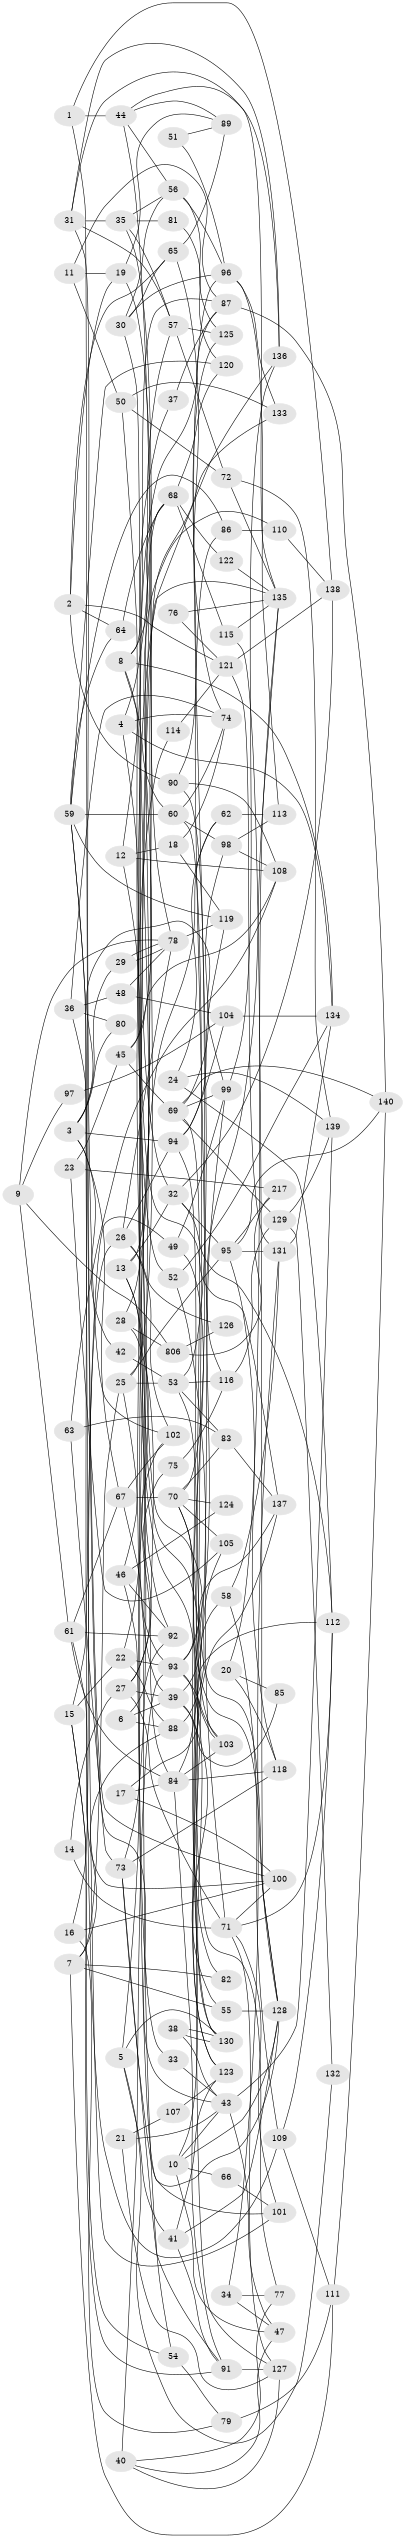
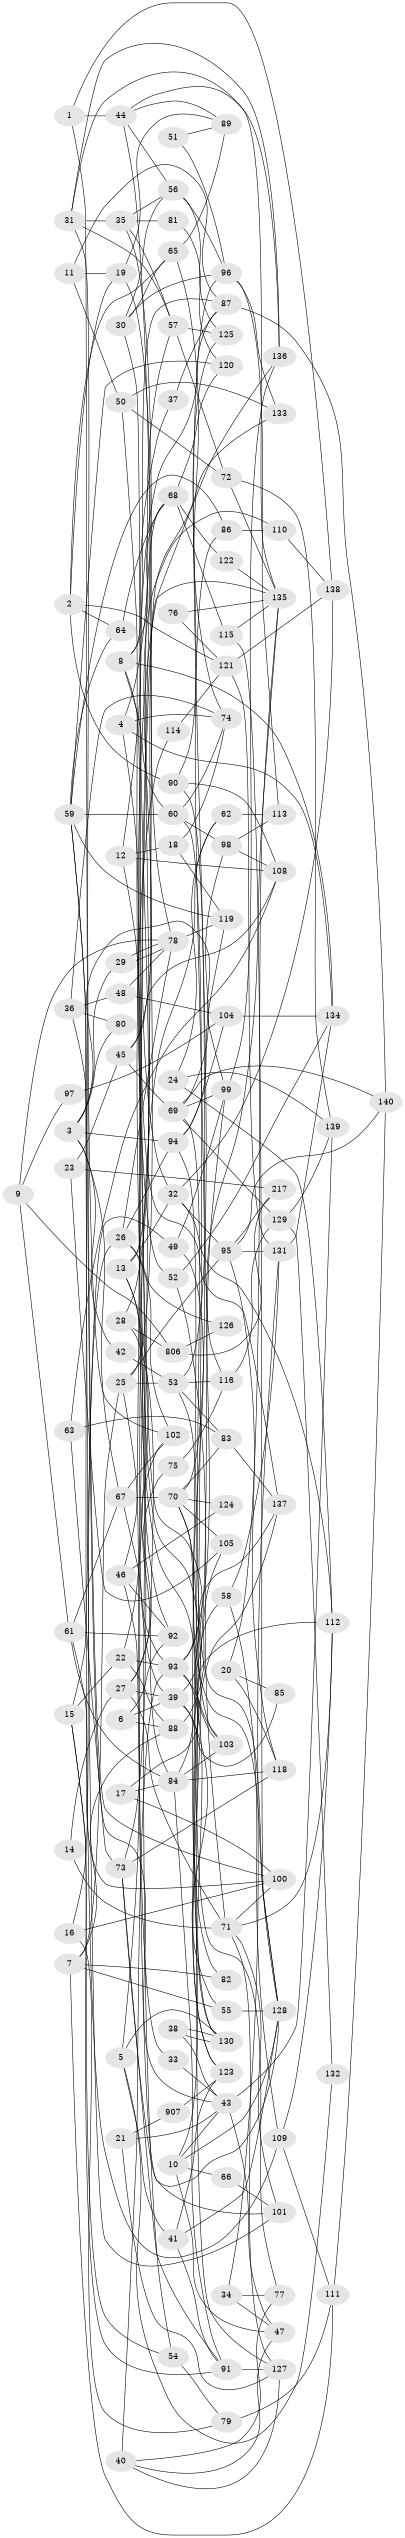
node "107": label "107" -> "907"
